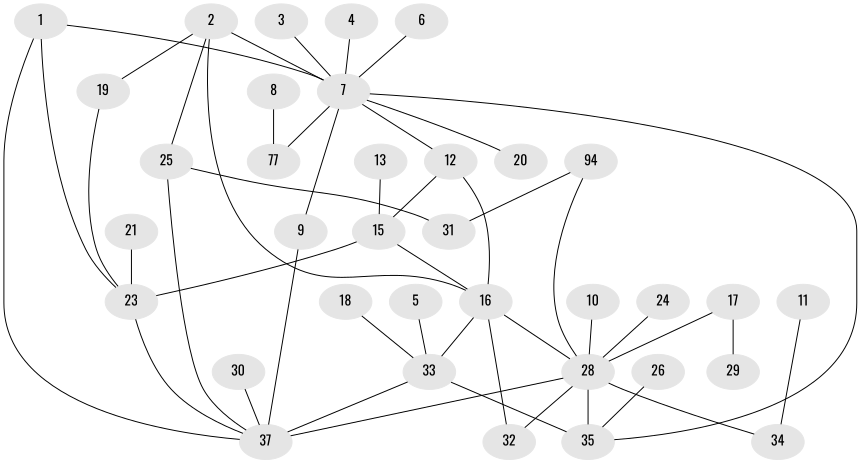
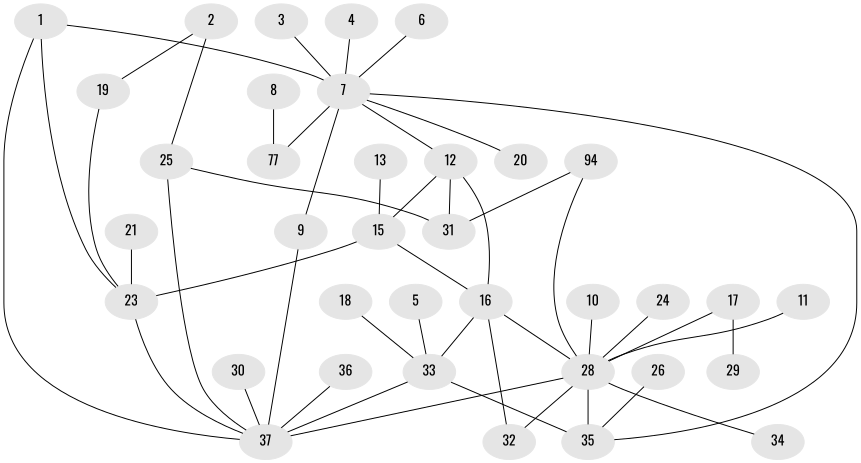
edge "2" -- "7": removed
edge "12" -- "31": added
edge "2" -- "16": removed
node "36": added
edge "11" -- "34": now "11" -- "28"
